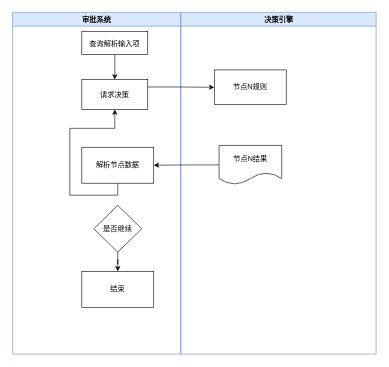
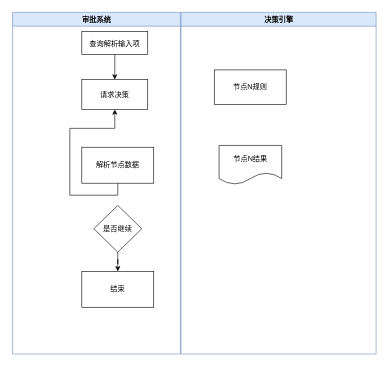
edge "请求决策" -> "节点N规则": removed
edge "节点N结果" -> "解析节点数据": removed
